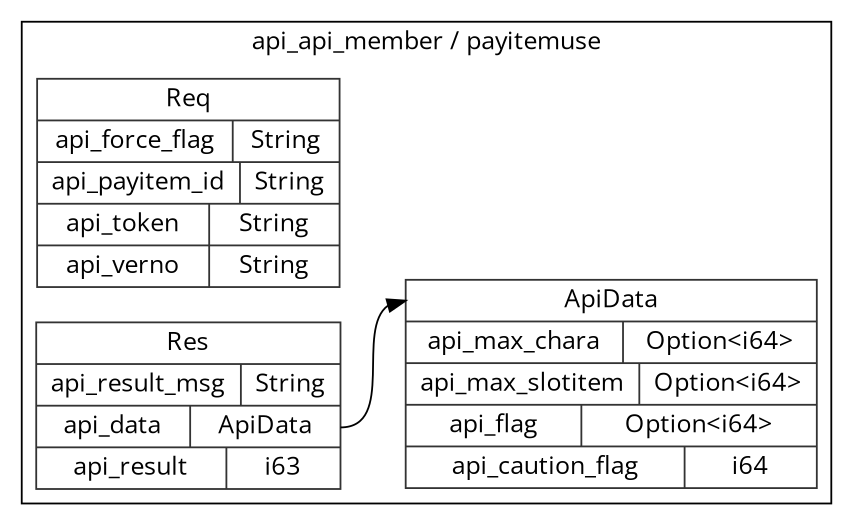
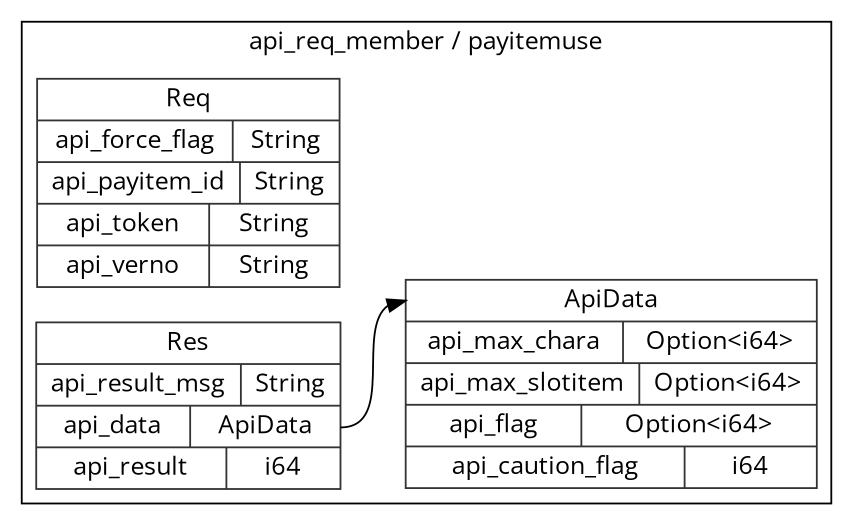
cluster "api_api_member / payitemuse": label "api_api_member / payitemuse" -> "api_req_member / payitemuse"
node "Res": text "i63" -> "i64"
